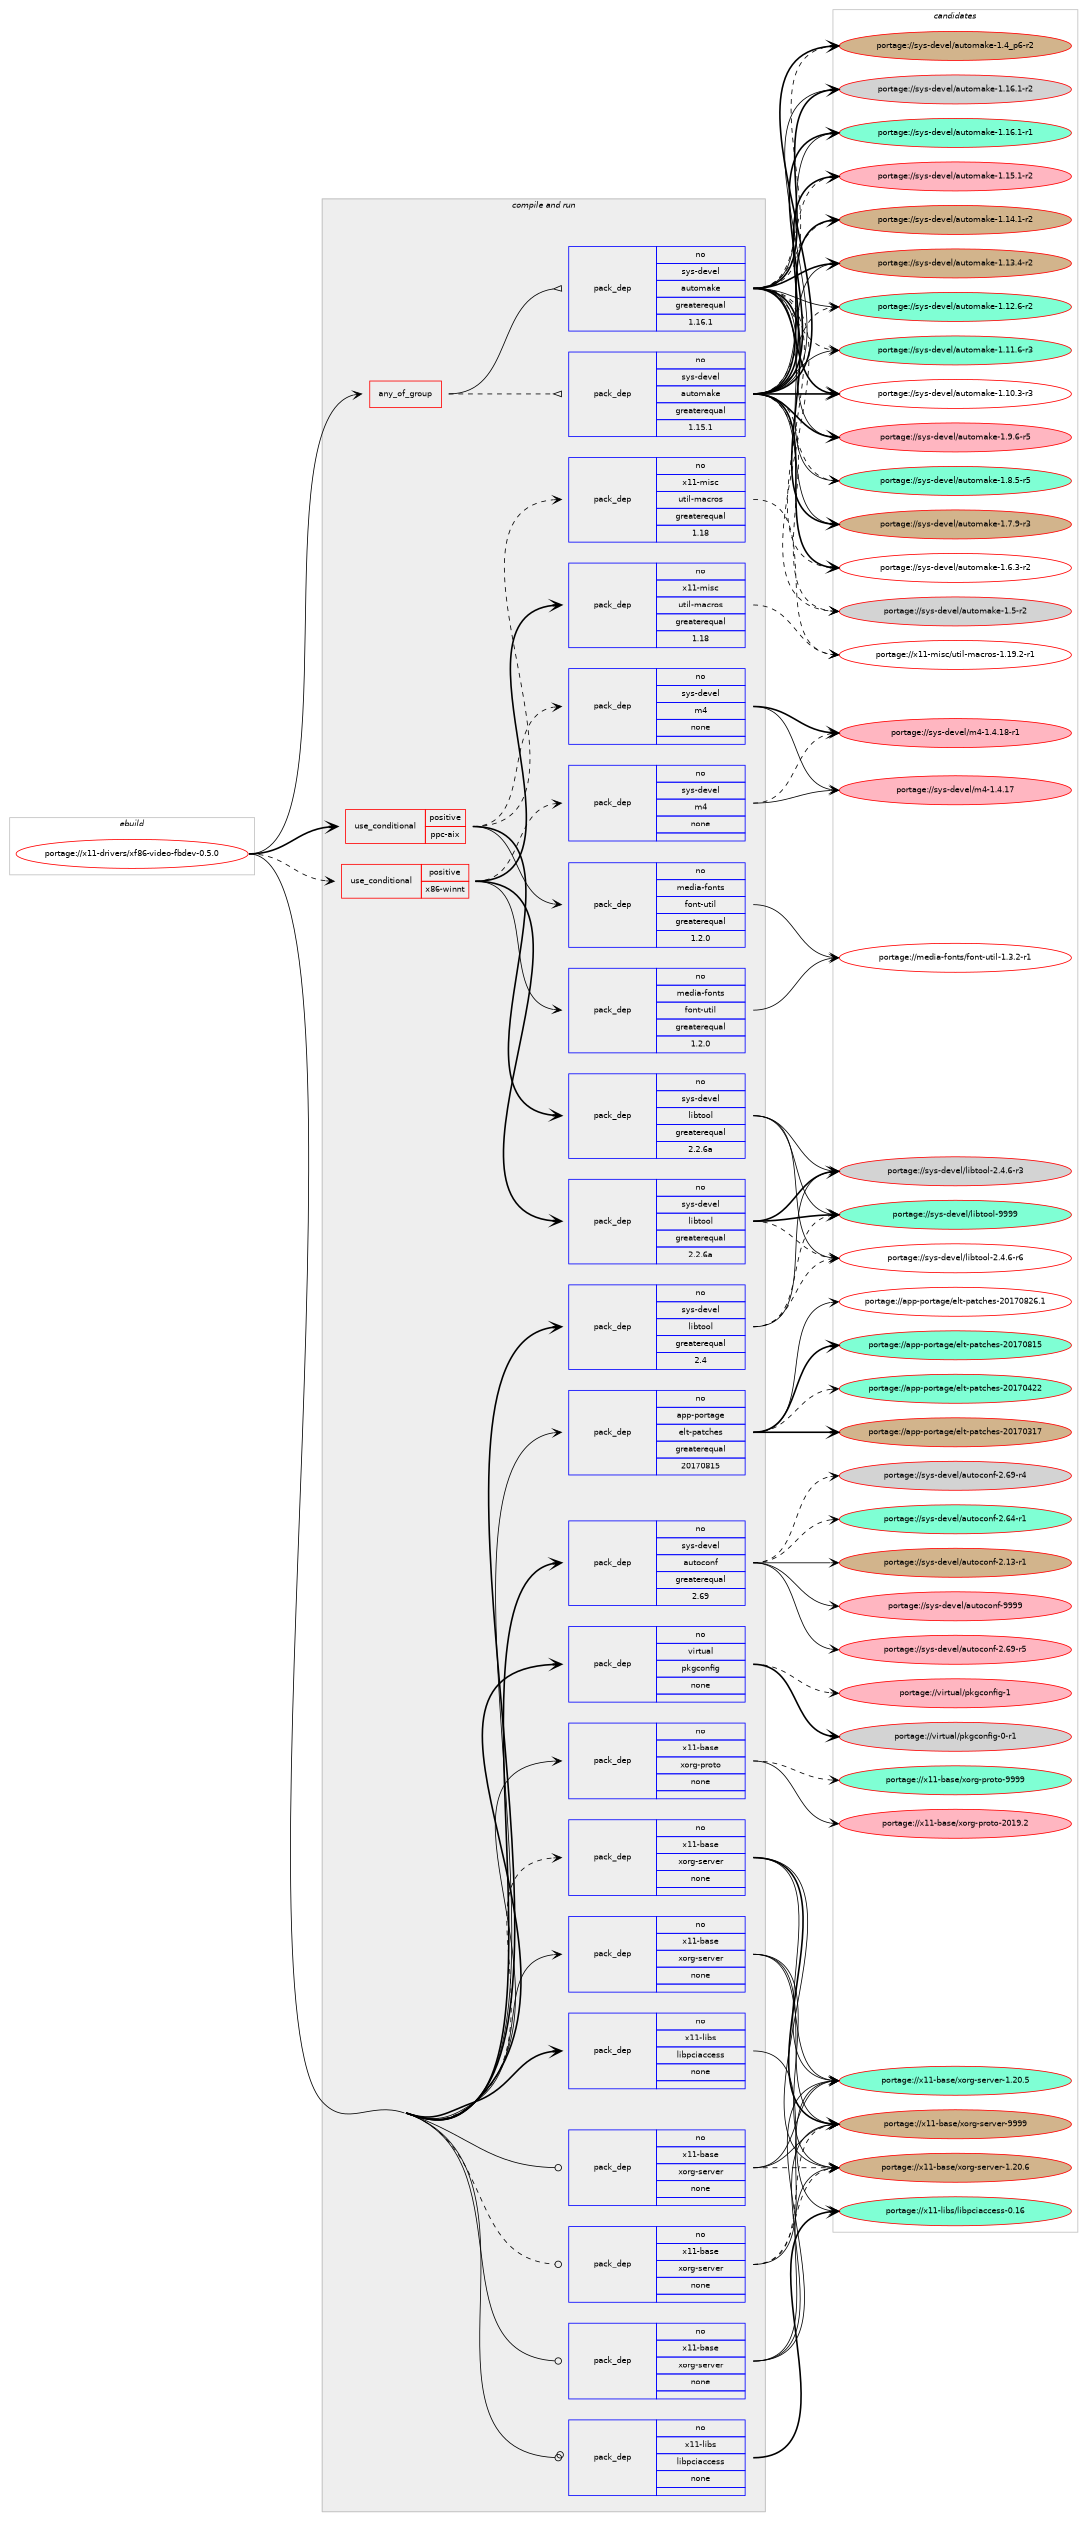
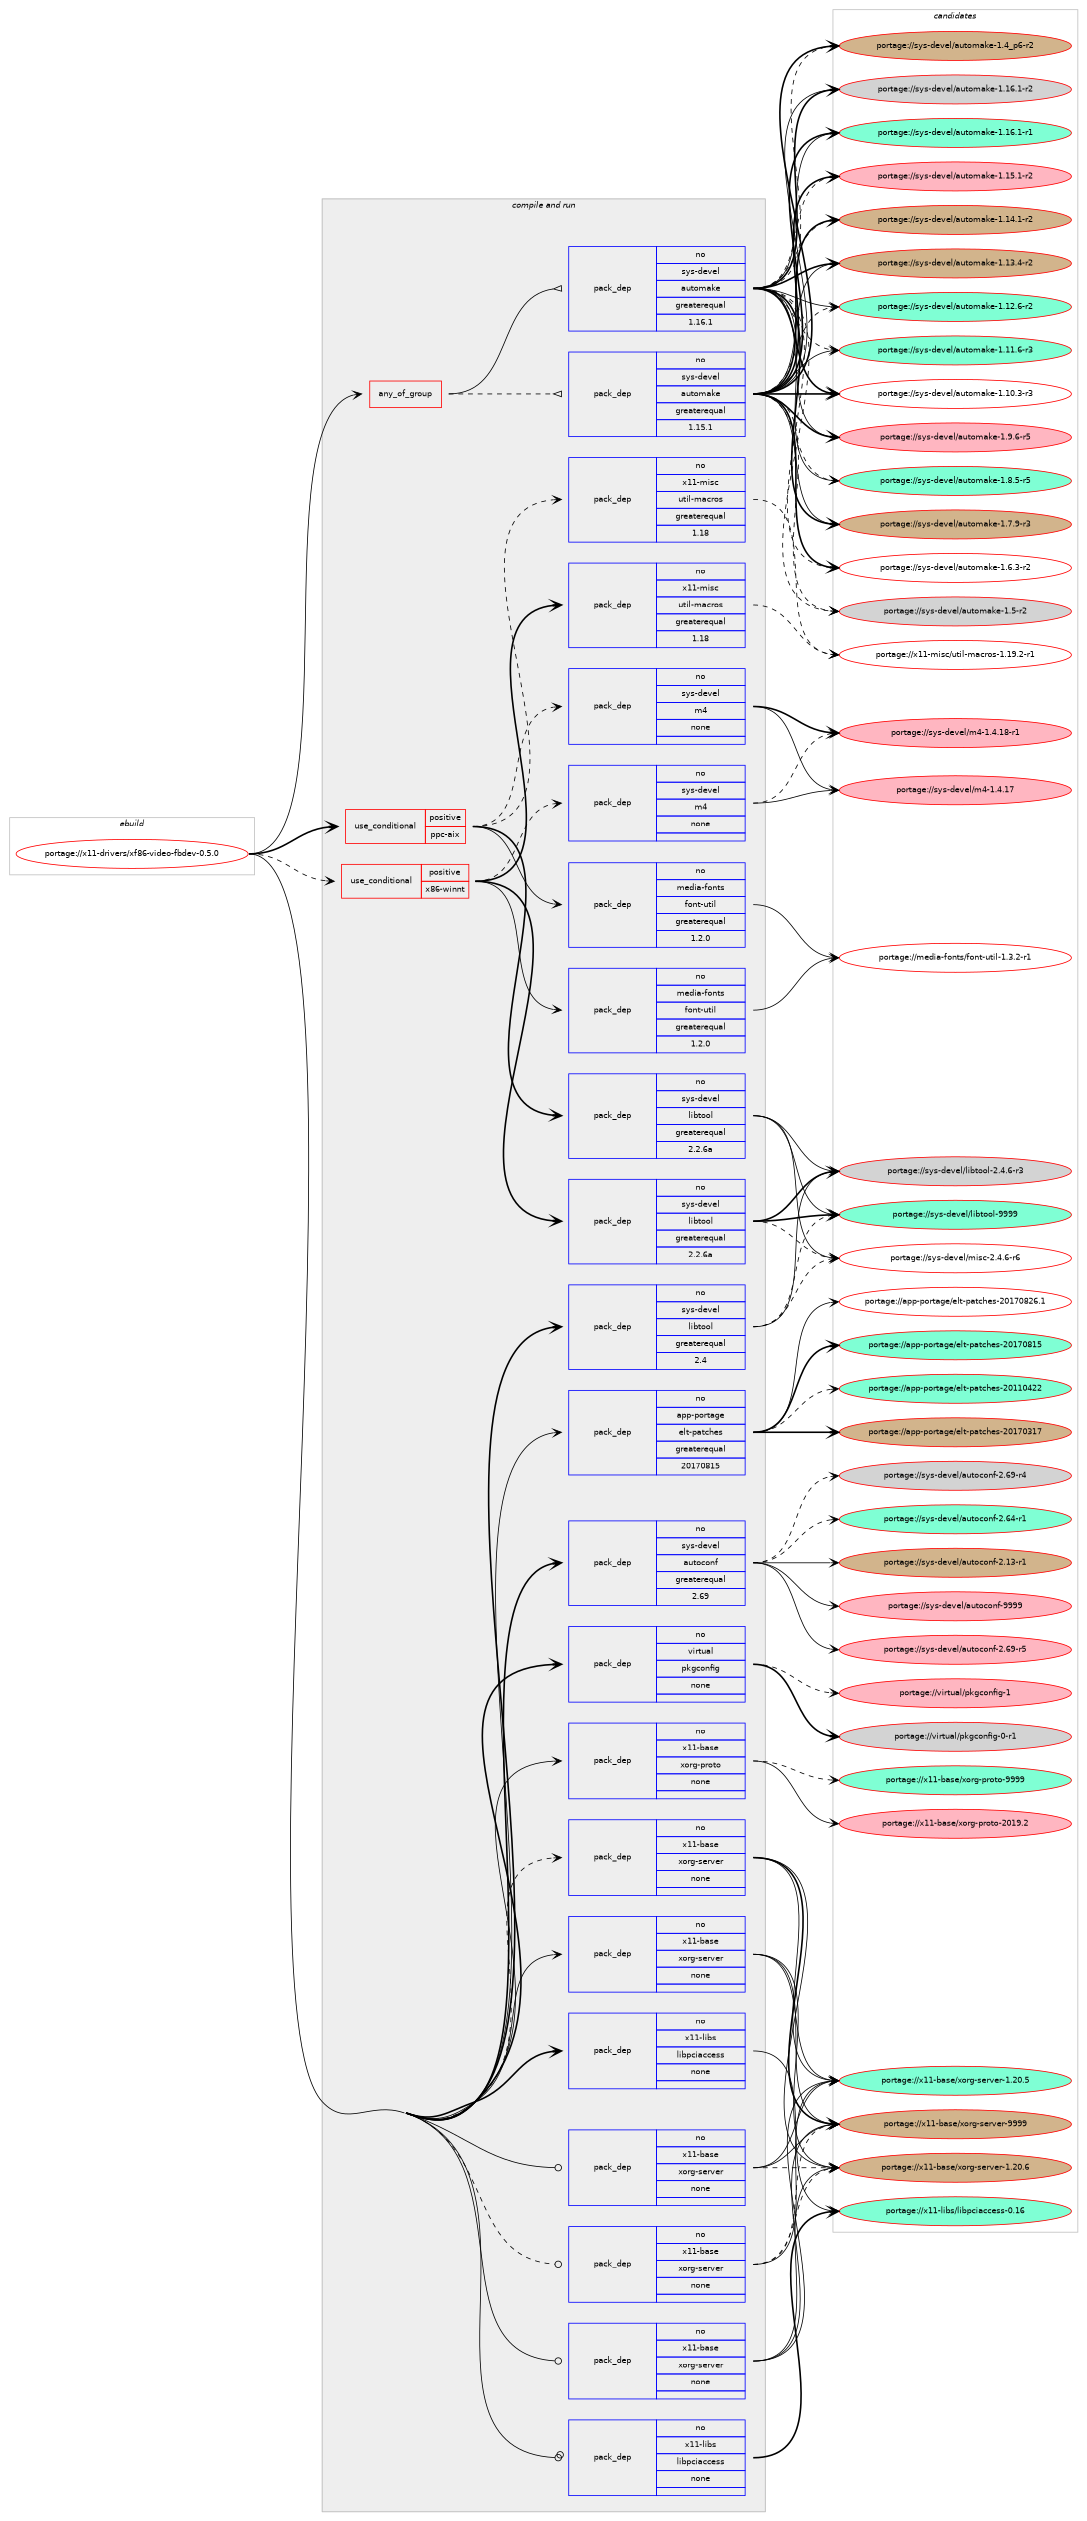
node "portage://sys-devel/libtool-2.4.6-r6": label "portage://sys-devel/libtool-2.4.6-r6" -> "portage://sys-devel/misc-2.4.6-r6"
node "portage://app-portage/elt-patches-20170422": label "portage://app-portage/elt-patches-20170422" -> "portage://app-portage/elt-patches-20110422"
